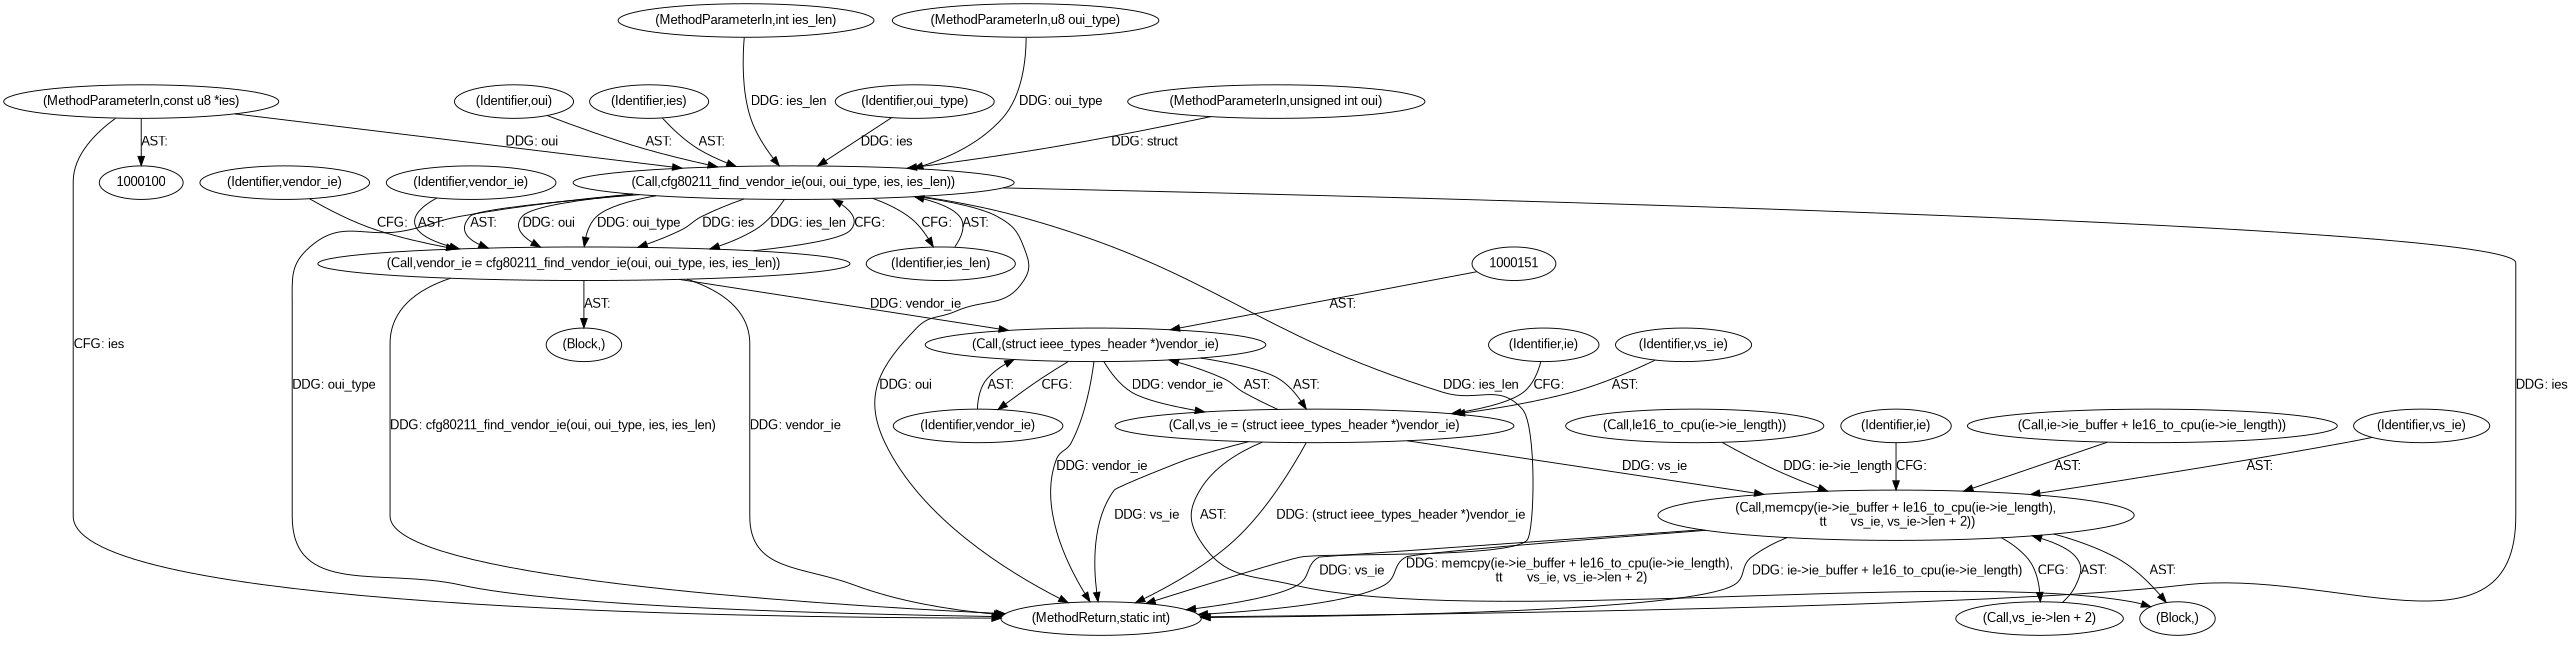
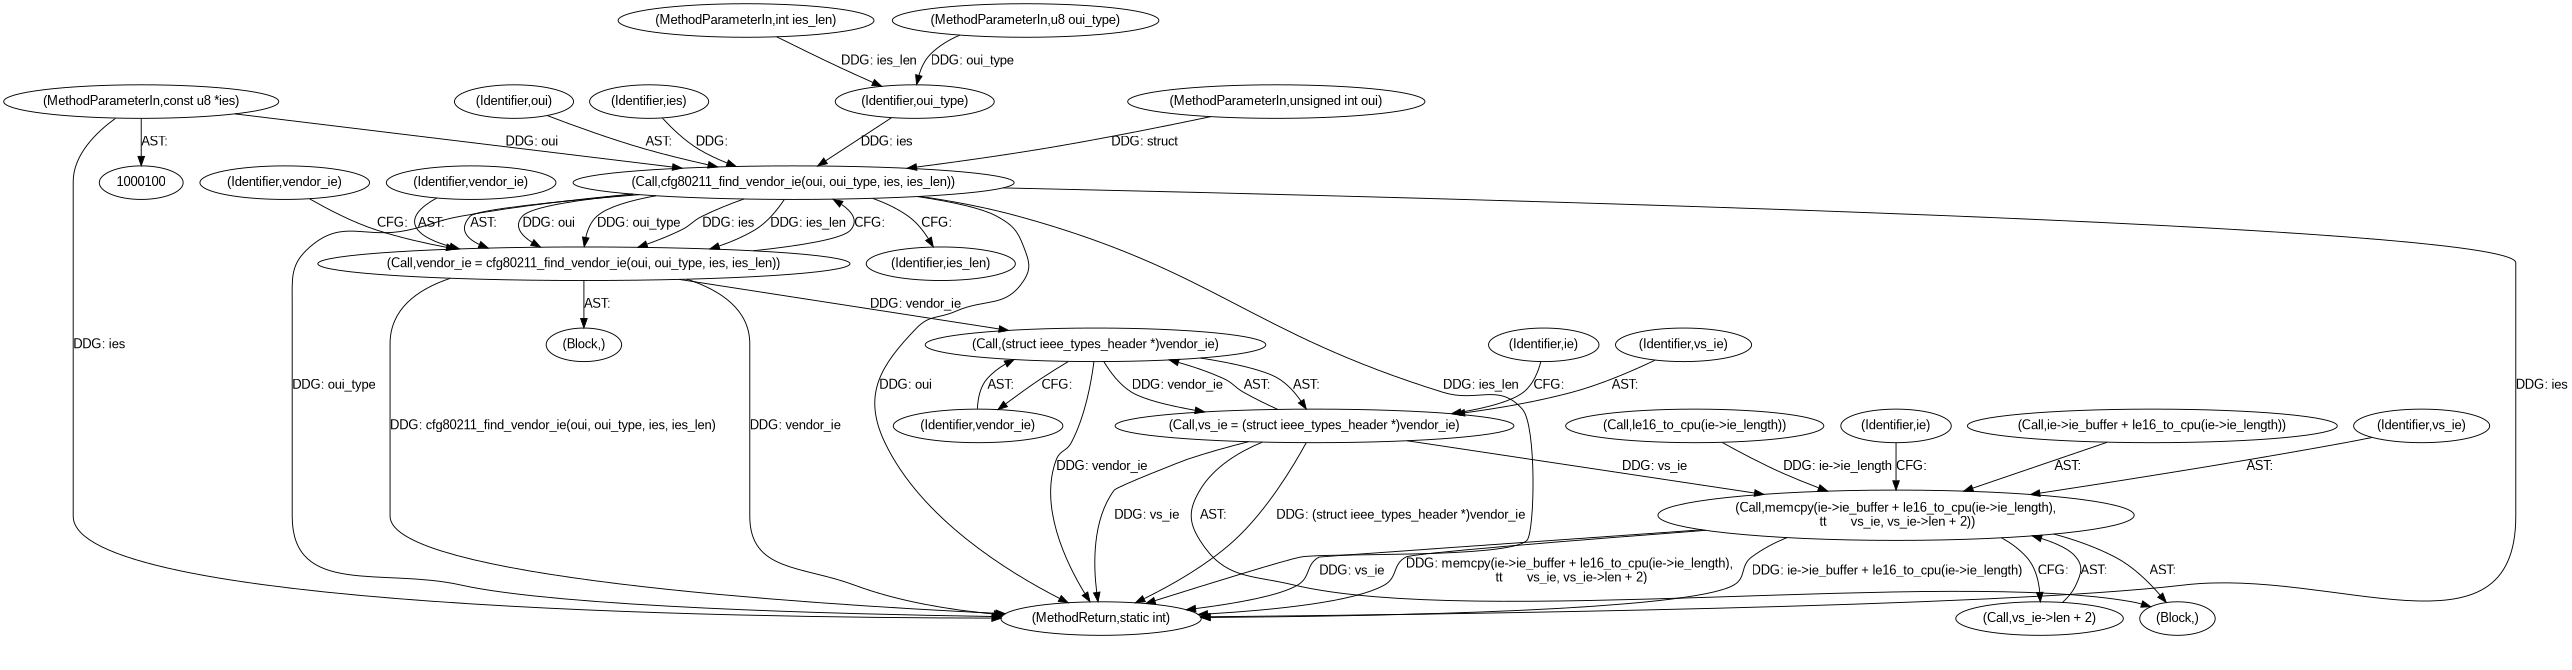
edge "(MethodParameterIn,int ies_len)" -> "(Call,cfg80211_find_vendor_ie(oui, oui_type, ies, ies_len))": now "(MethodParameterIn,int ies_len)" -> "(Identifier,oui_type)"
edge "(MethodParameterIn,u8 oui_type)" -> "(Call,cfg80211_find_vendor_ie(oui, oui_type, ies, ies_len))": now "(MethodParameterIn,u8 oui_type)" -> "(Identifier,oui_type)"
edge "(Identifier,ies)" -> "(Call,cfg80211_find_vendor_ie(oui, oui_type, ies, ies_len))": label "AST: " -> "DDG: "
edge "(Identifier,ies_len)" -> "(Call,cfg80211_find_vendor_ie(oui, oui_type, ies, ies_len))": removed, label "AST:"
node "1000151": removed
edge "(MethodParameterIn,const u8 *ies)" -> "(MethodReturn,static int)": label "CFG: ies" -> "DDG: ies"
